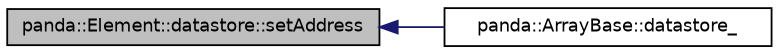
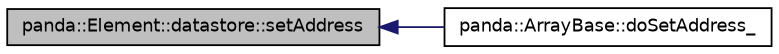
node "panda::ArrayBase::datastore_": label "panda::ArrayBase::datastore_" -> "panda::ArrayBase::doSetAddress_"
